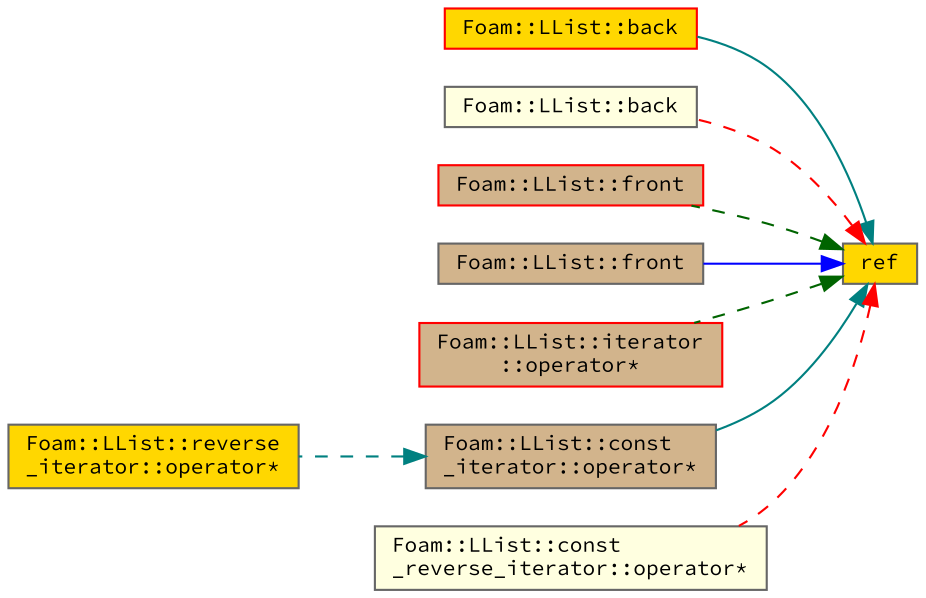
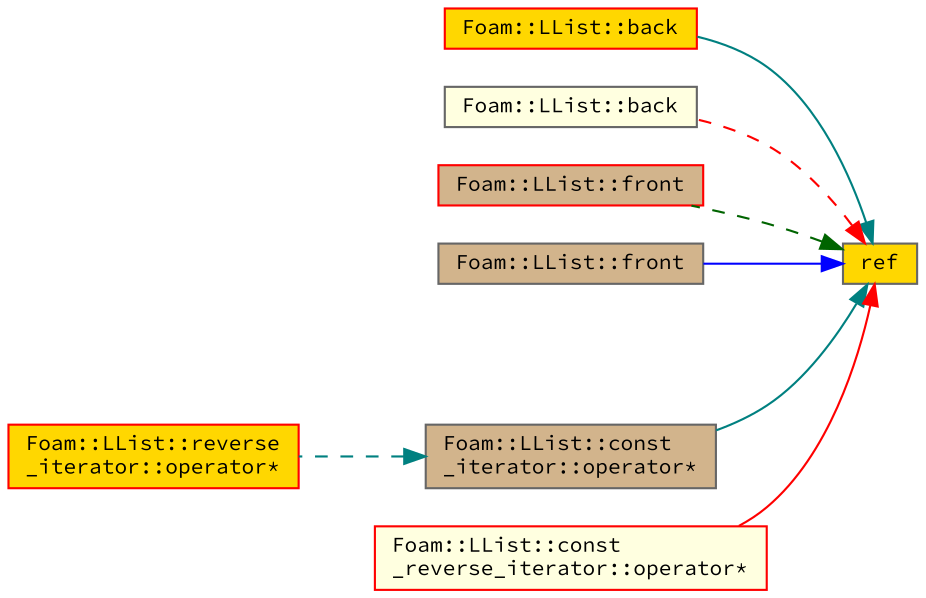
node "Foam::LList::iterator ::operator*": removed
edge "Foam::LList::const _reverse_iterator::operator*" -> "ref": style dashed -> solid
node "Foam::LList::reverse _iterator::operator*": color grey40 -> red
node "Foam::LList::const _reverse_iterator::operator*": color grey40 -> red
